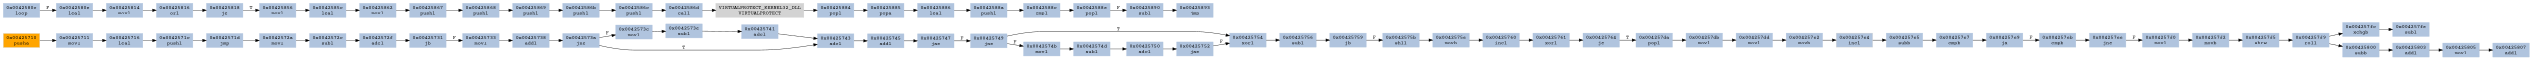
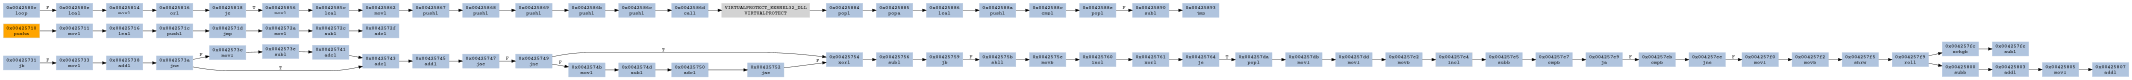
edge "0x0042572f adcl" -> "0x00425731 jb": removed
